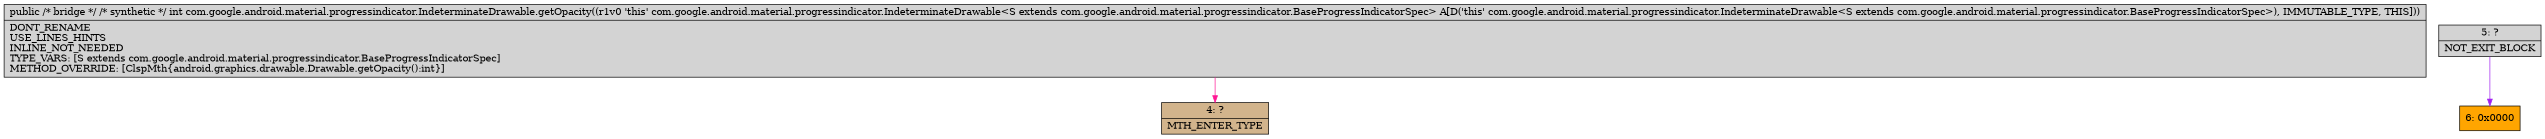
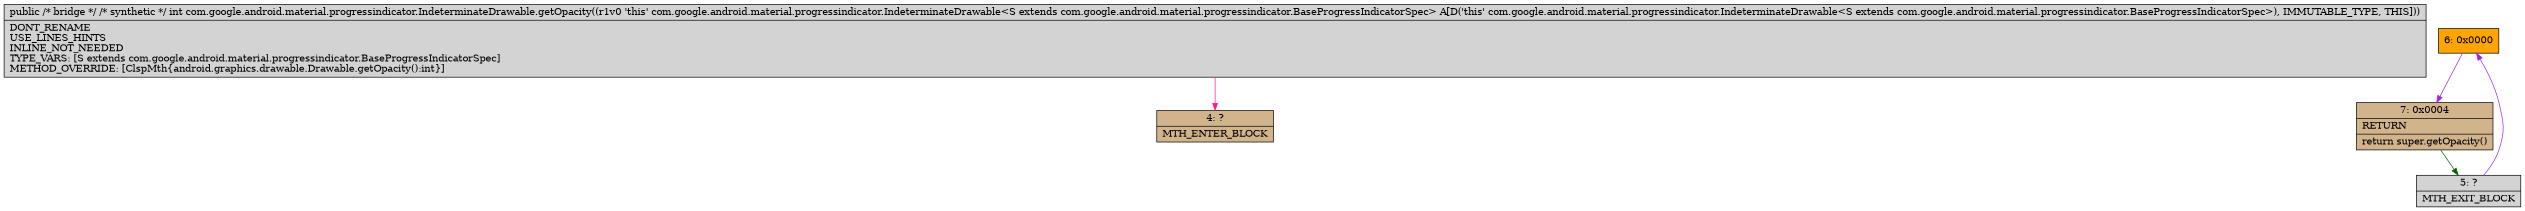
node "5: ?": text "NOT_EXIT_BLOCK" -> "MTH_EXIT_BLOCK"
node "4: ?": text "MTH_ENTER_TYPE" -> "MTH_ENTER_BLOCK"
node "7: 0x0004": added
